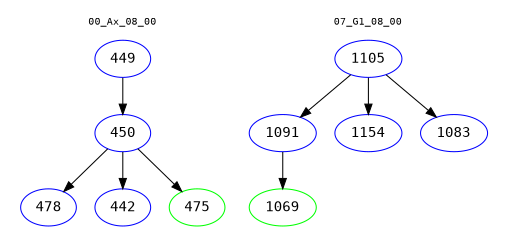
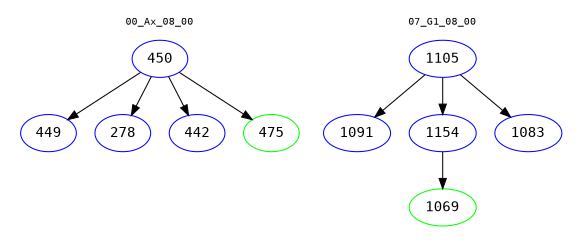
edge "449" -> "450": reversed
edge "1091" -> "1069": now "1154" -> "1069"
node "478": label "478" -> "278"
